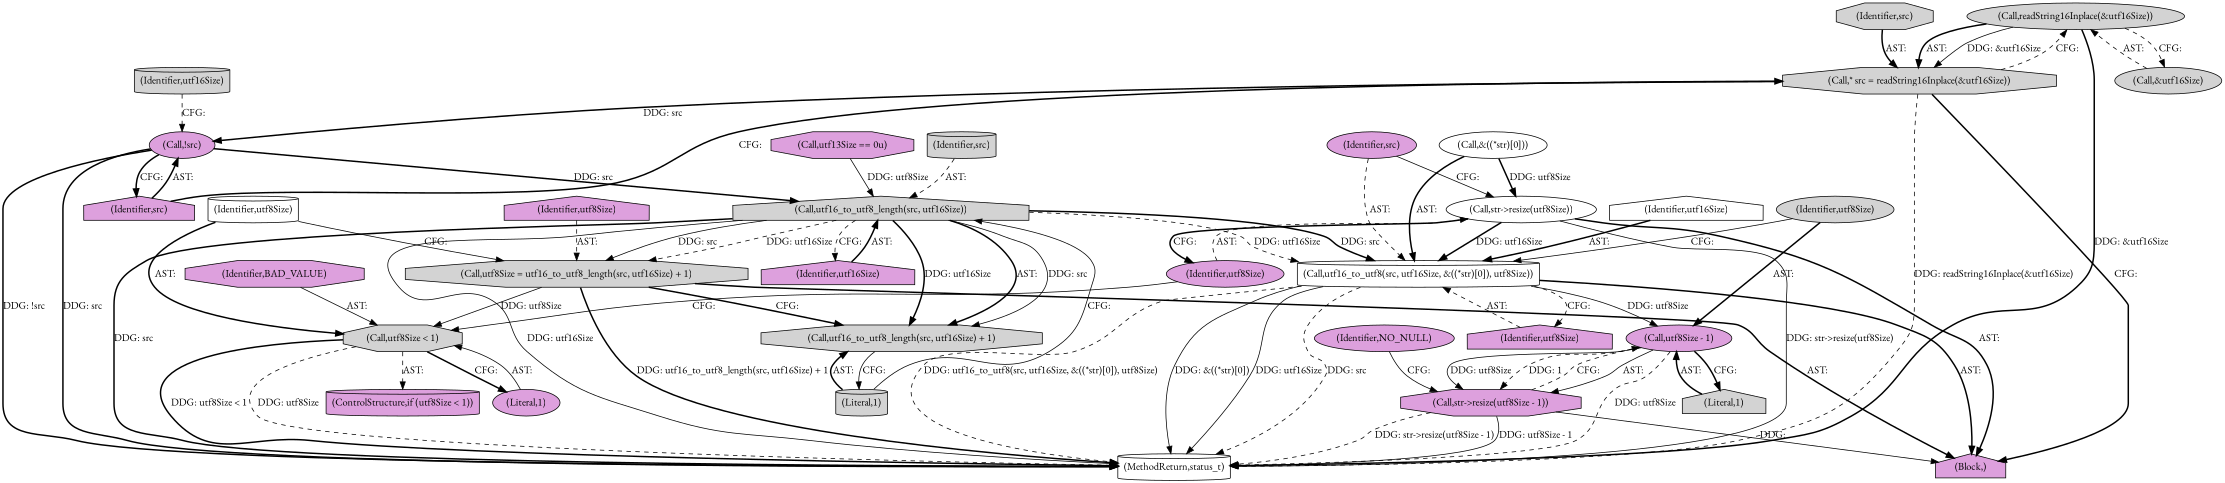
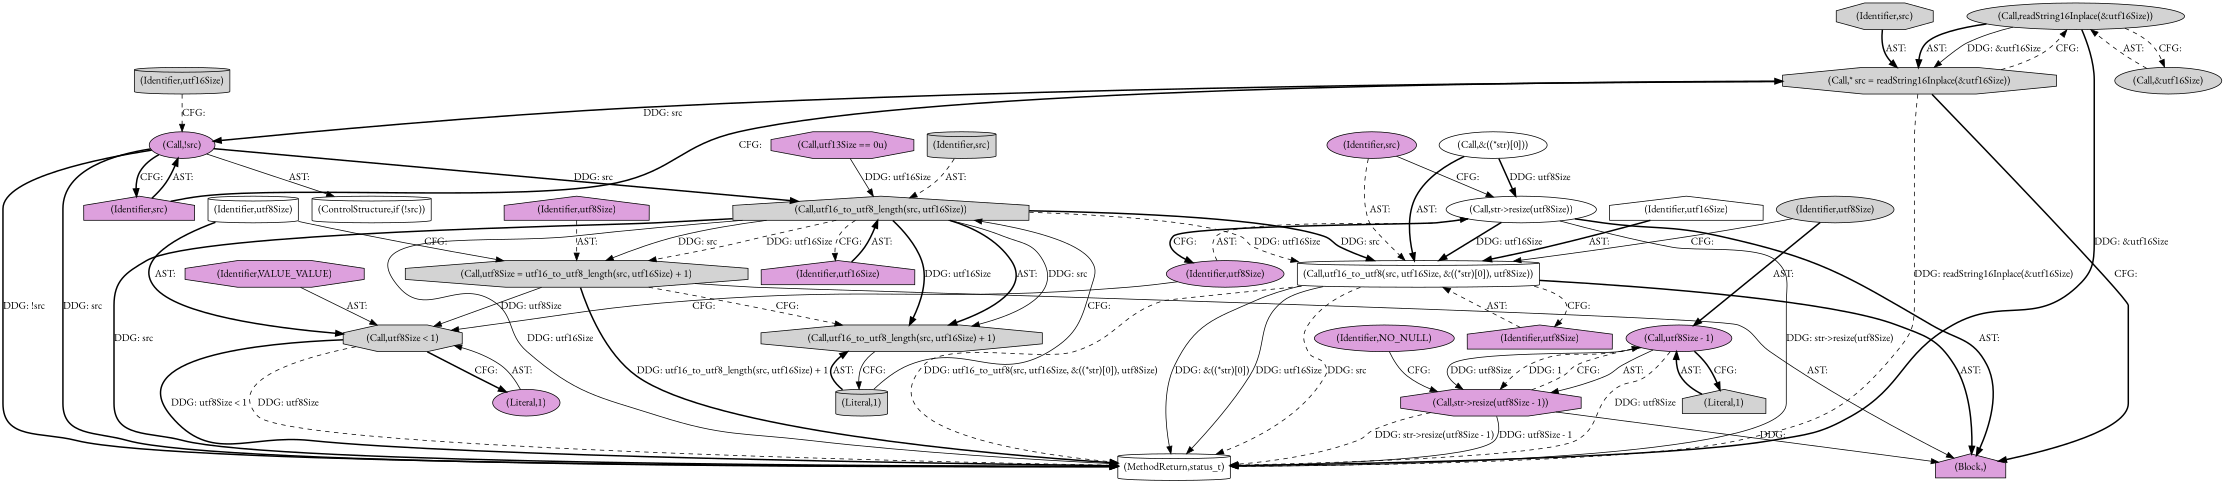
edge "(Call,utf13Size == 0u)" -> "(Call,utf16_to_utf8_length(src, utf16Size))": label "DDG: utf8Size" -> "DDG: utf16Size"
node "(ControlStructure,if (!src))": added
node "(Identifier,BAD_VALUE)": label "(Identifier,BAD_VALUE)" -> "(Identifier,VALUE_VALUE)"
edge "(Call,utf16_to_utf8(src, utf16Size, &((*str)[0]), utf8Size))" -> "(Call,utf8Size - 1)": removed, label "DDG: utf8Size"
edge "(Call,utf8Size = utf16_to_utf8_length(src, utf16Size) + 1)" -> "(Call,utf16_to_utf8_length(src, utf16Size) + 1)": style bold -> dashed
edge "(Call,utf8Size = utf16_to_utf8_length(src, utf16Size) + 1)" -> "(Block,)": style bold -> solid
node "(ControlStructure,if (utf8Size < 1))": removed
